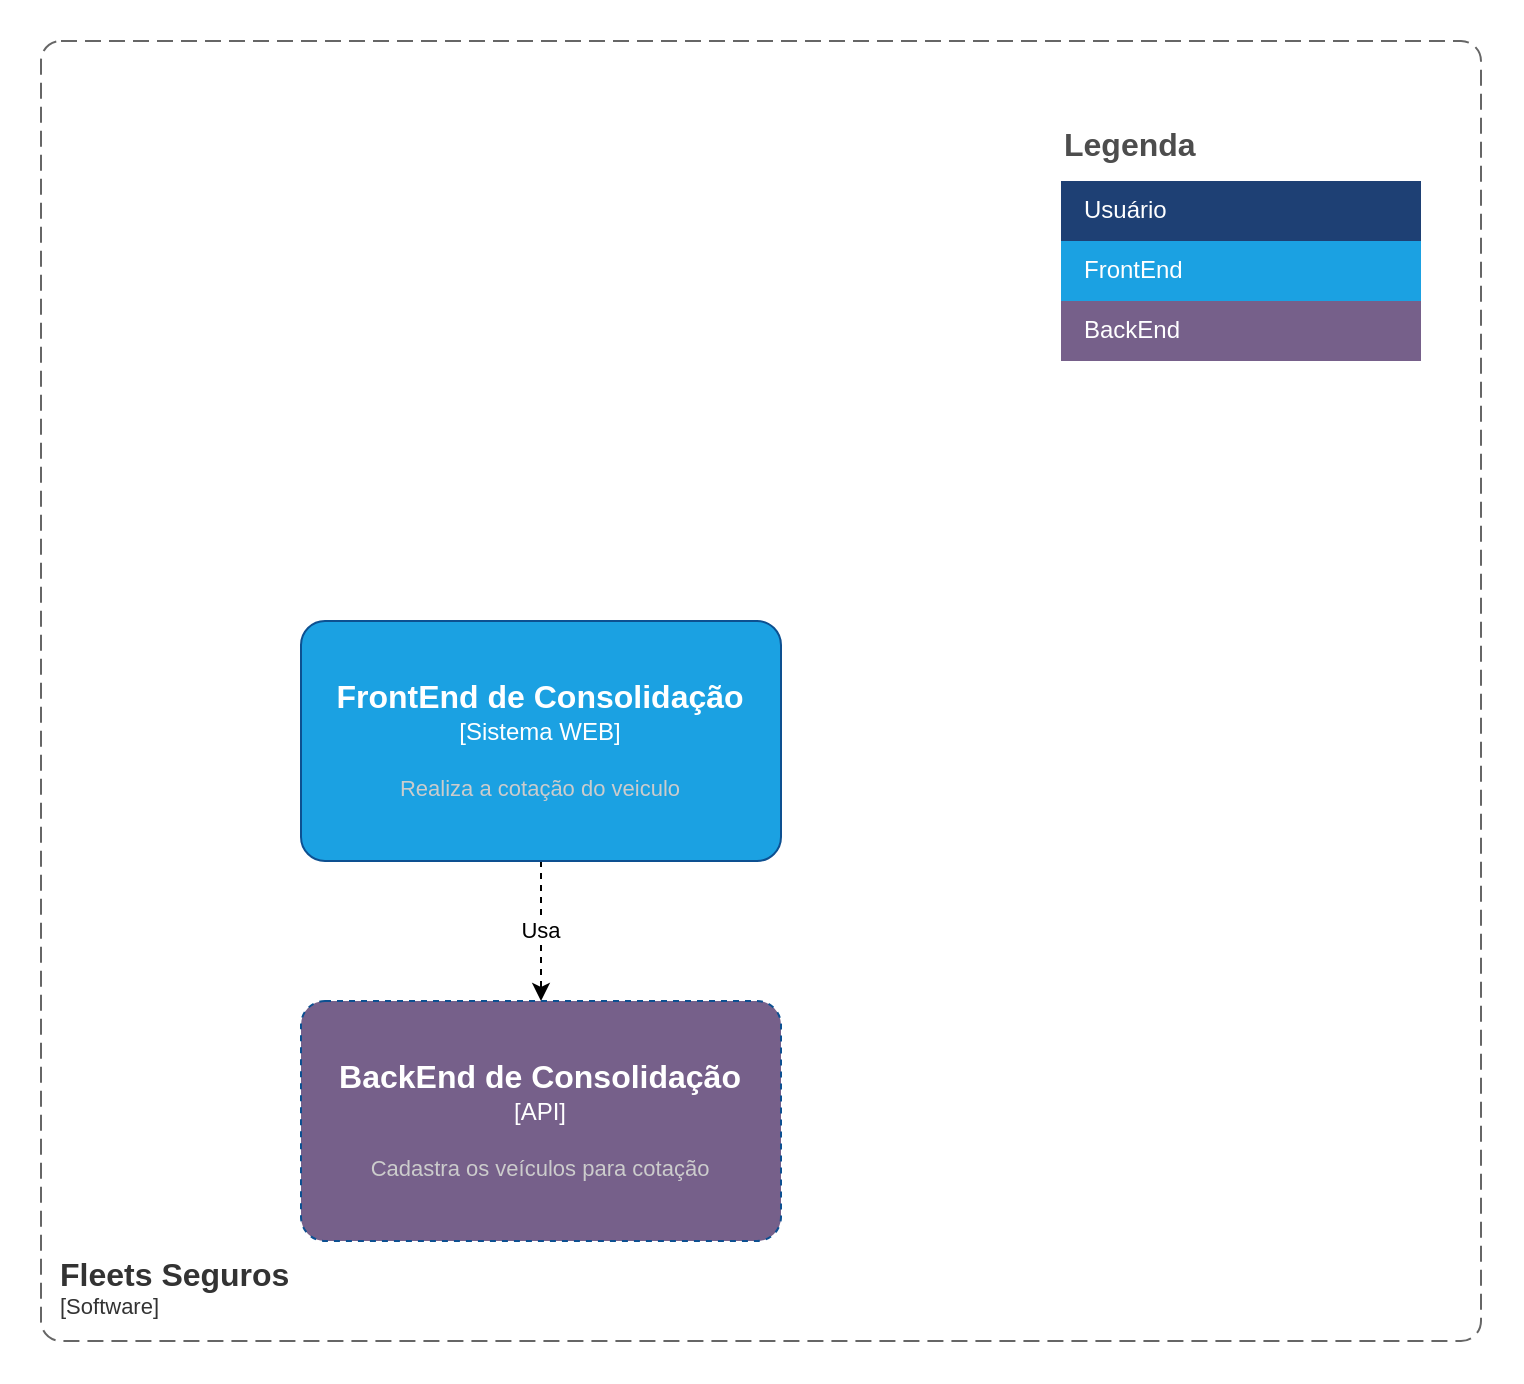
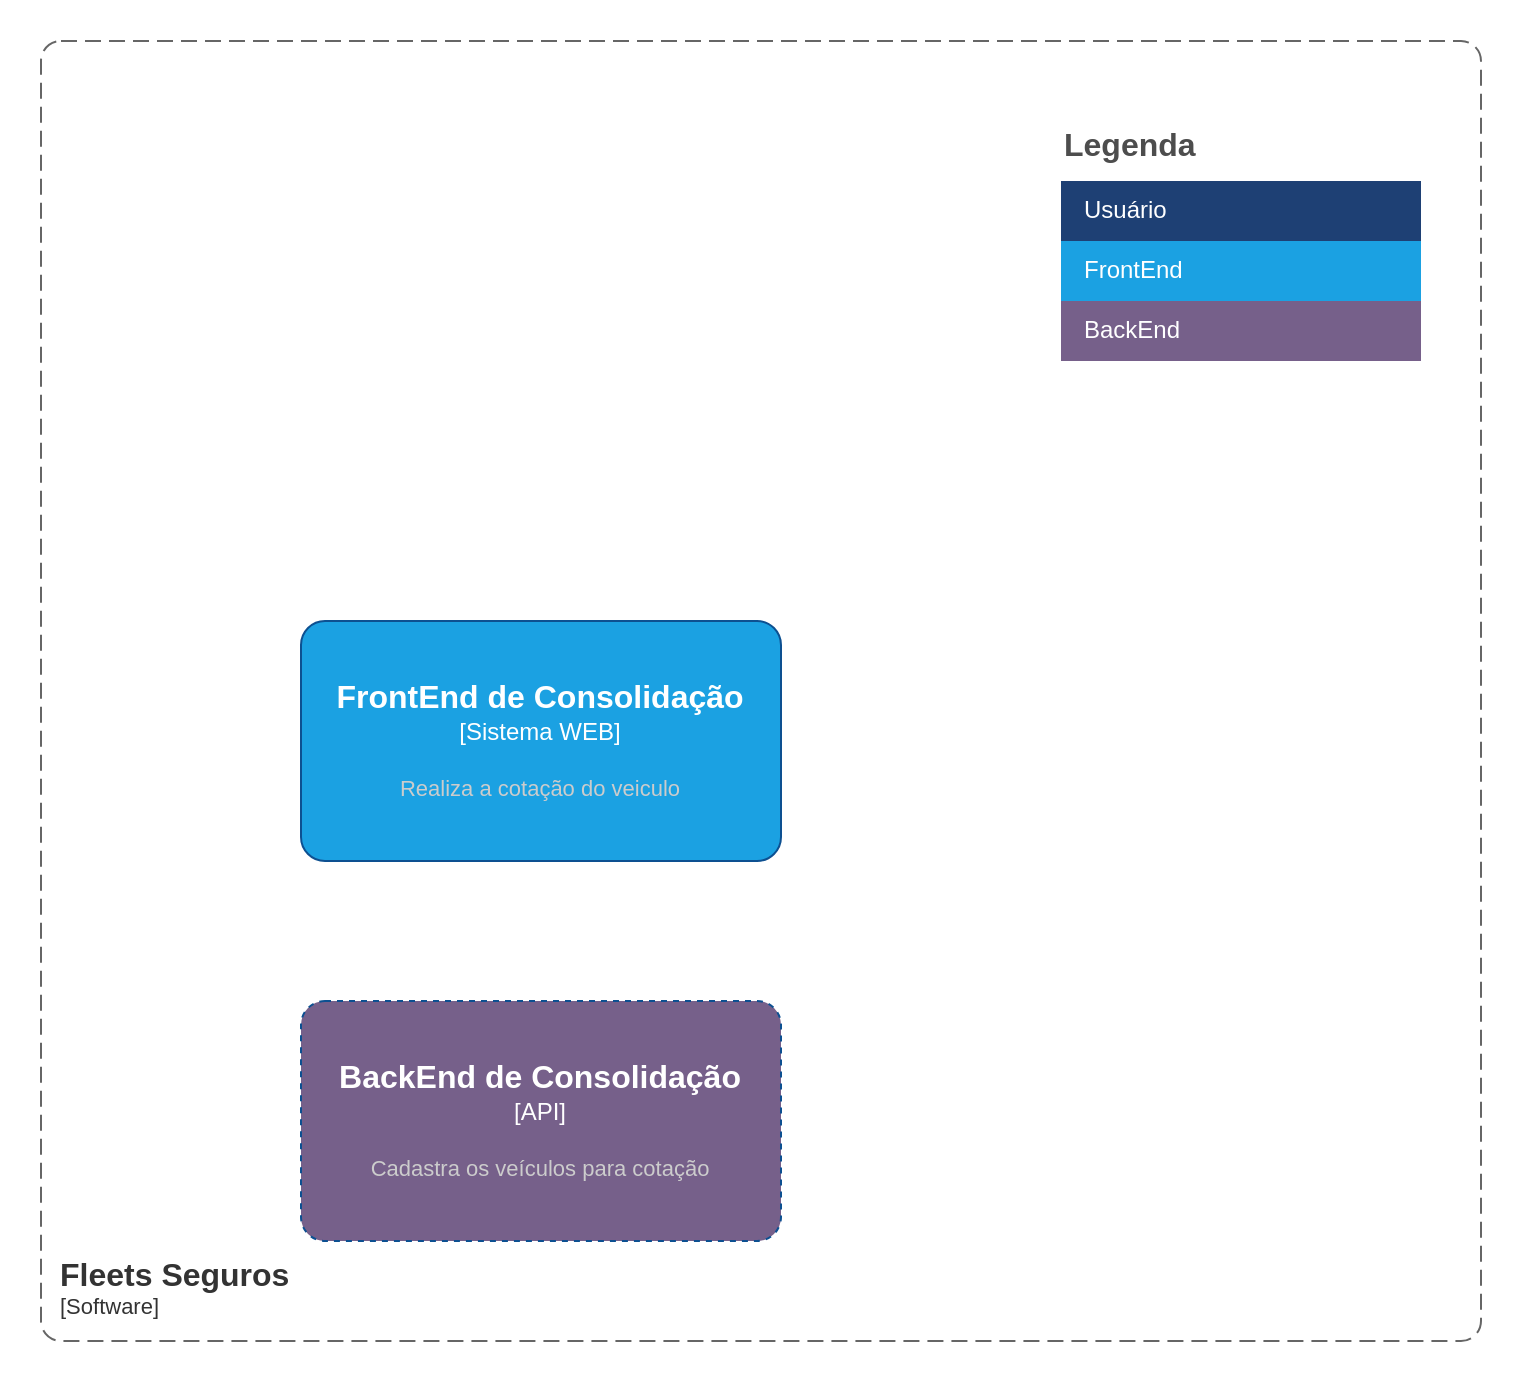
edge "FrontEnd de Consolidação [Sistema WEB] Realiza a cotação do veiculo" -> "BackEnd de Consolidação [API] Cadastra os veículos para cotação": removed, label "Usa"
